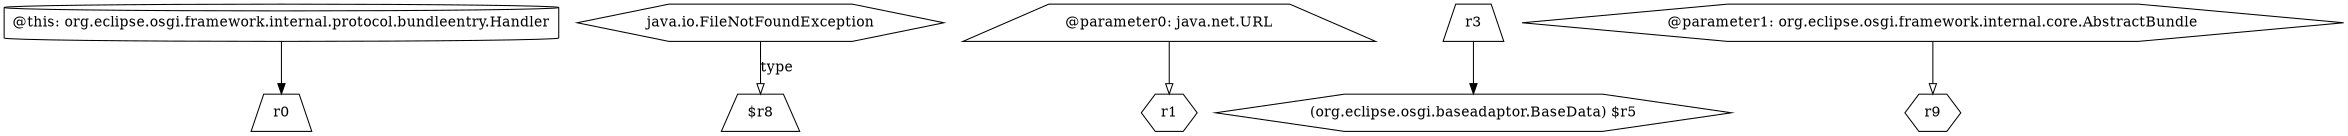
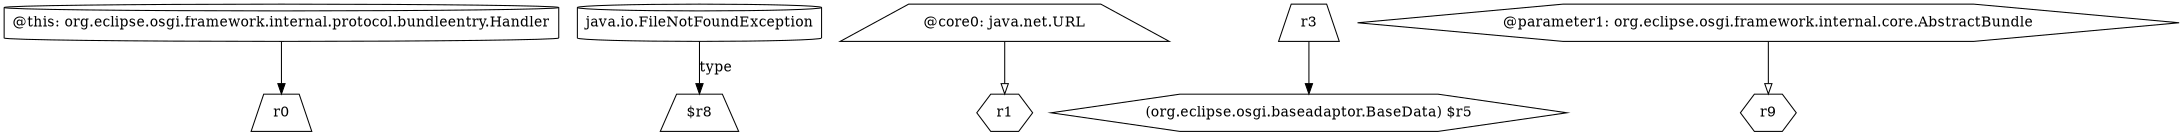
node "java.io.FileNotFoundException": shape hexagon -> cylinder
node "@parameter0: java.net.URL": label "@parameter0: java.net.URL" -> "@core0: java.net.URL"
edge "java.io.FileNotFoundException" -> "$r8": arrowhead onormal -> normal
